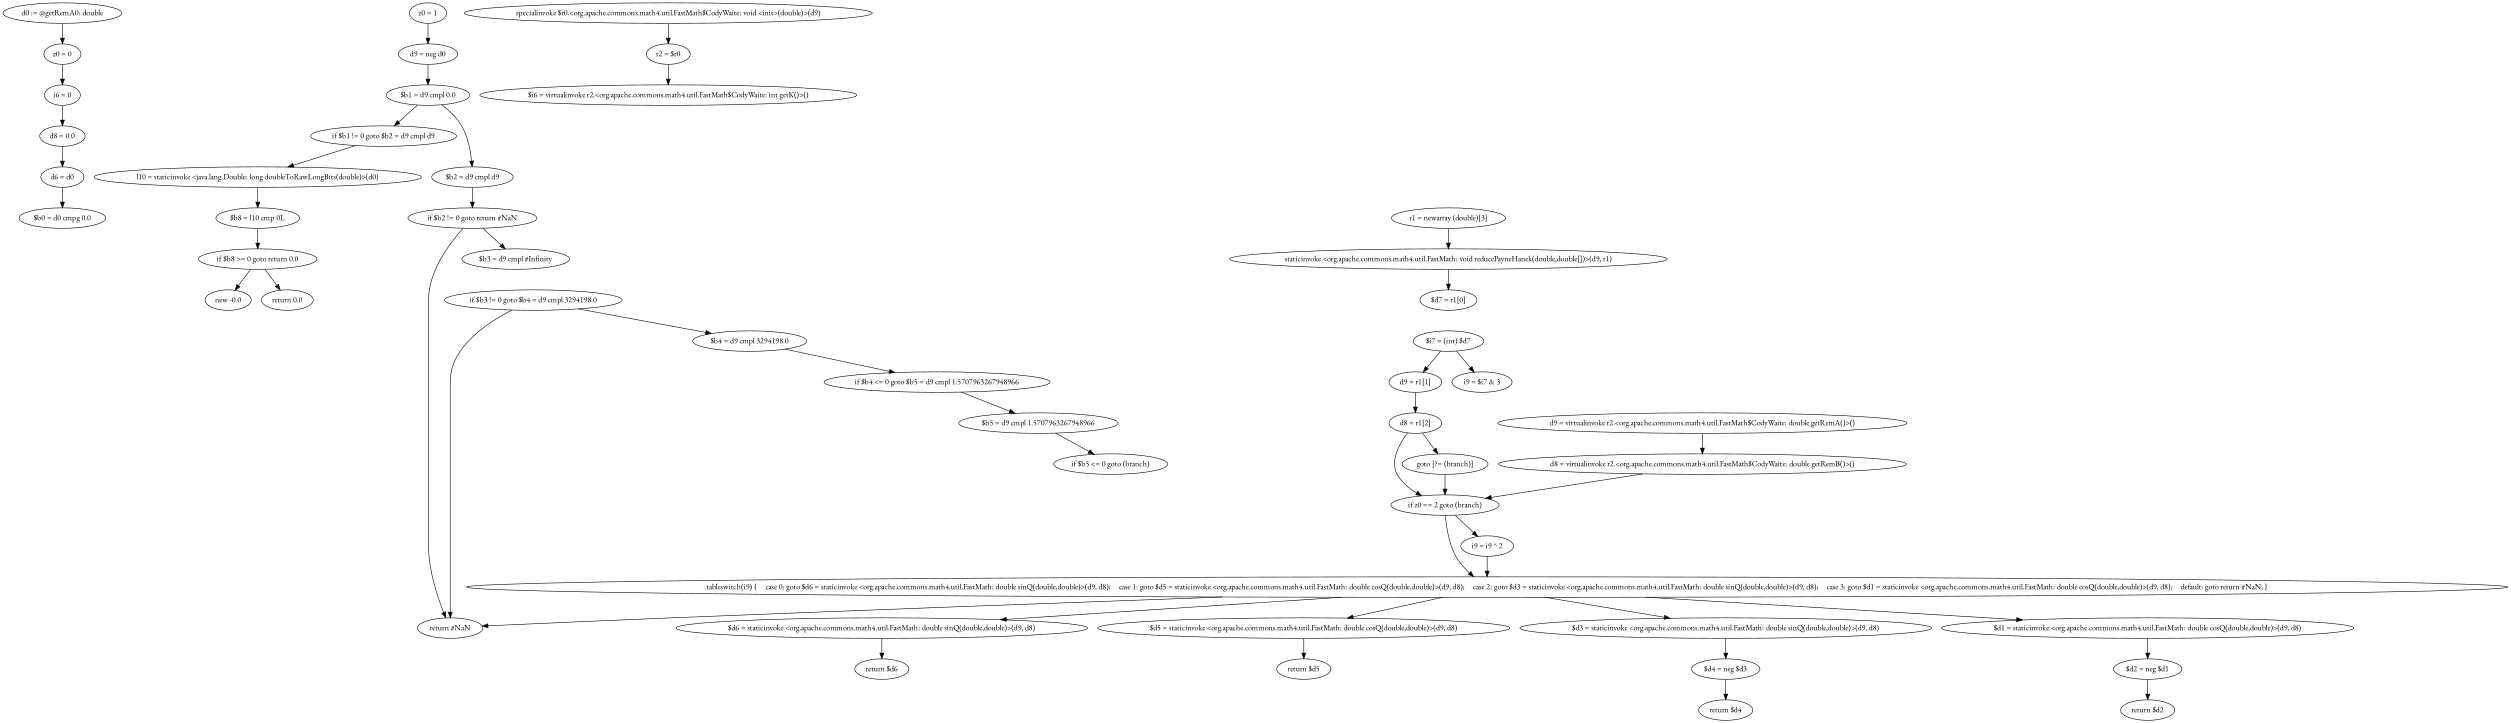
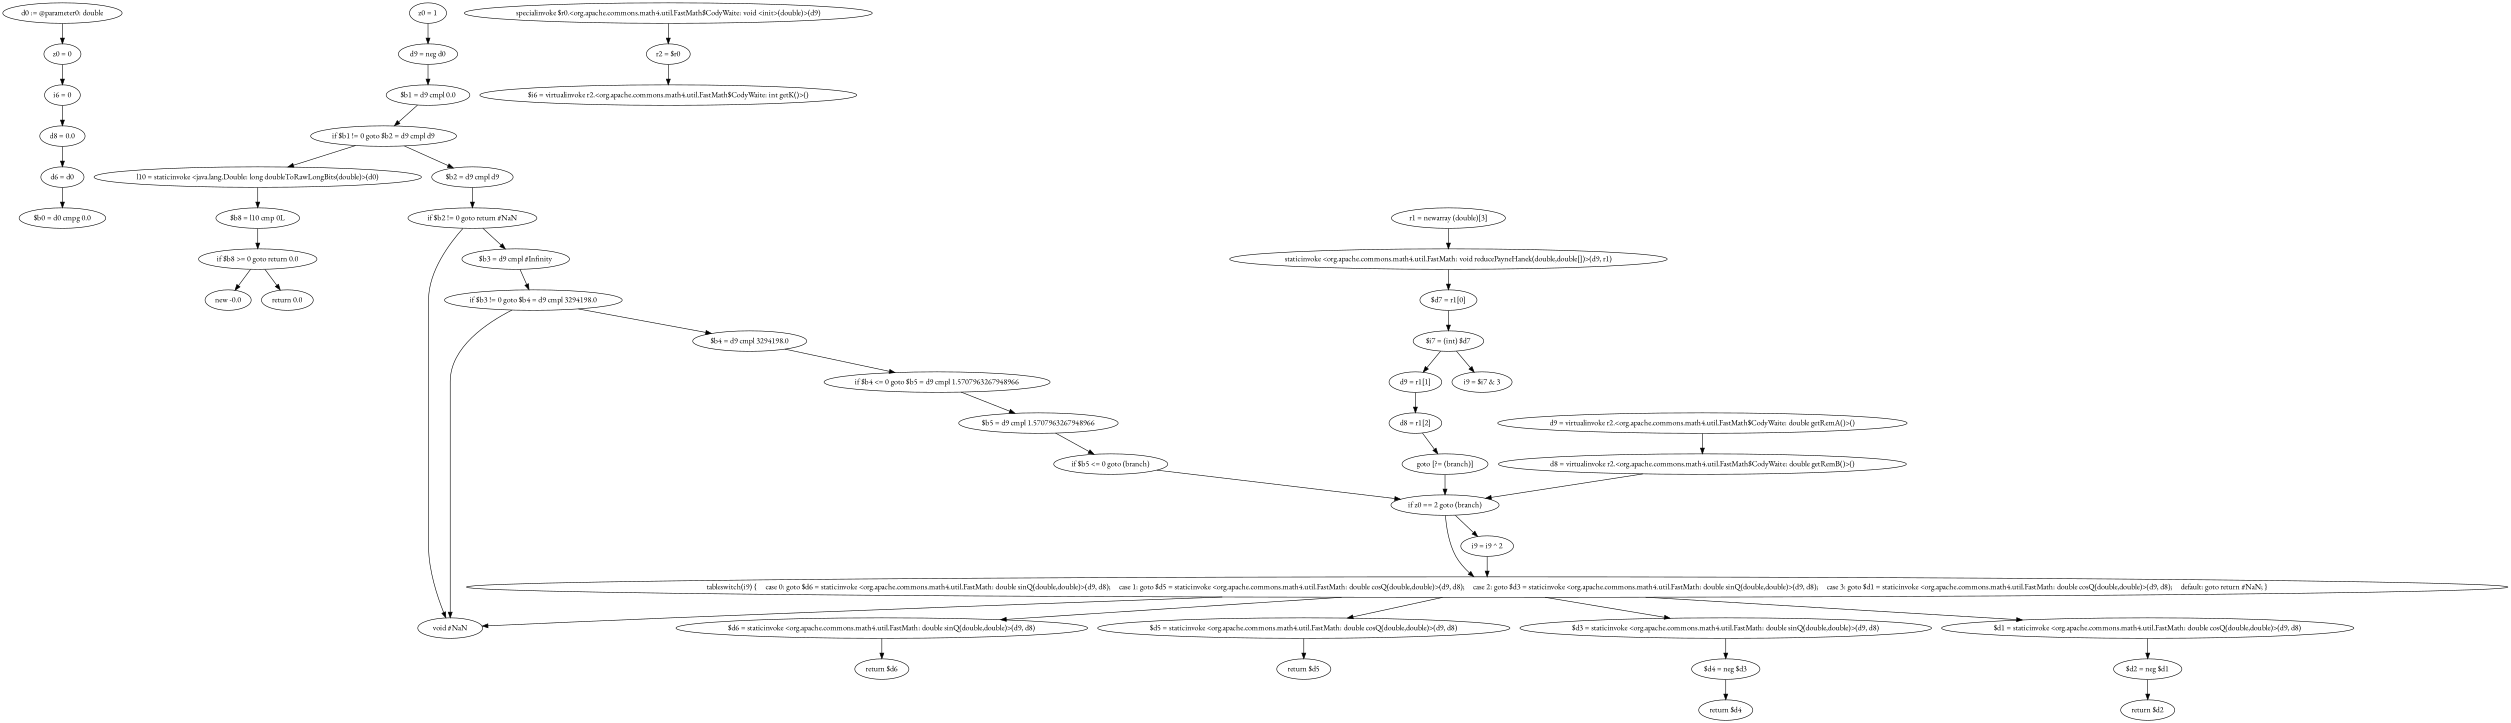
node "d0 := @getRemA0: double": label "d0 := @getRemA0: double" -> "d0 := @parameter0: double"
edge "$b1 = d9 cmpl 0.0" -> "$b2 = d9 cmpl d9": now "if $b1 != 0 goto $b2 = d9 cmpl d9" -> "$b2 = d9 cmpl d9"
edge "$b3 = d9 cmpl #Infinity" -> "if $b3 != 0 goto $b4 = d9 cmpl 3294198.0": added
edge "$d7 = r1[0]" -> "$i7 = (int) $d7": added
edge "d8 = r1[2]" -> "if z0 == 2 goto (branch)": now "if $b5 <= 0 goto (branch)" -> "if z0 == 2 goto (branch)"
node "return #NaN": label "return #NaN" -> "void #NaN"
